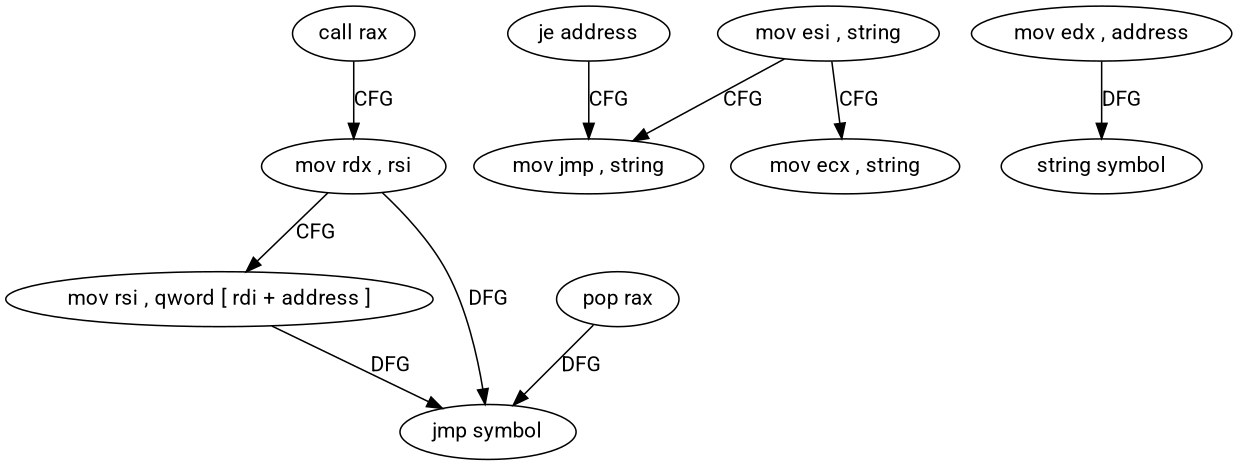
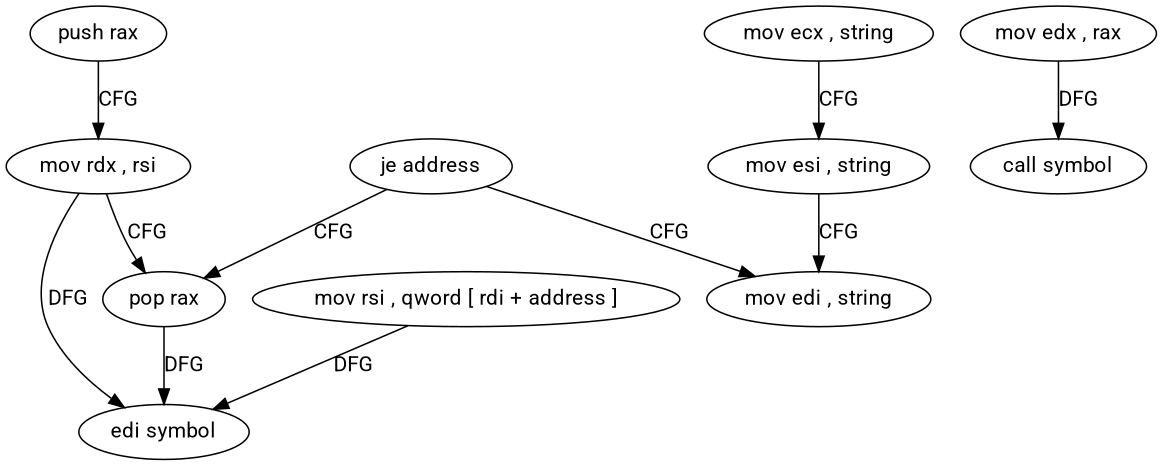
node "call rax": label "call rax" -> "push rax"
node "mov edx , address": label "mov edx , address" -> "mov edx , rax"
edge "mov esi , string" -> "mov ecx , string": reversed
node "mov jmp , string": label "mov jmp , string" -> "mov edi , string"
node "string symbol": label "string symbol" -> "call symbol"
edge "mov rdx , rsi" -> "mov rsi , qword [ rdi + address ]": now "mov rdx , rsi" -> "pop rax"
edge "je address" -> "pop rax": added, label "CFG"
node "jmp symbol": label "jmp symbol" -> "edi symbol"
